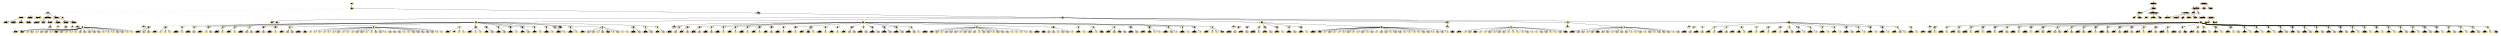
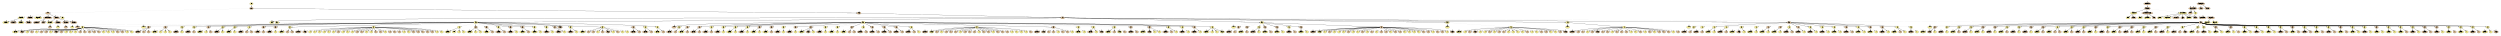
node "genre": added
